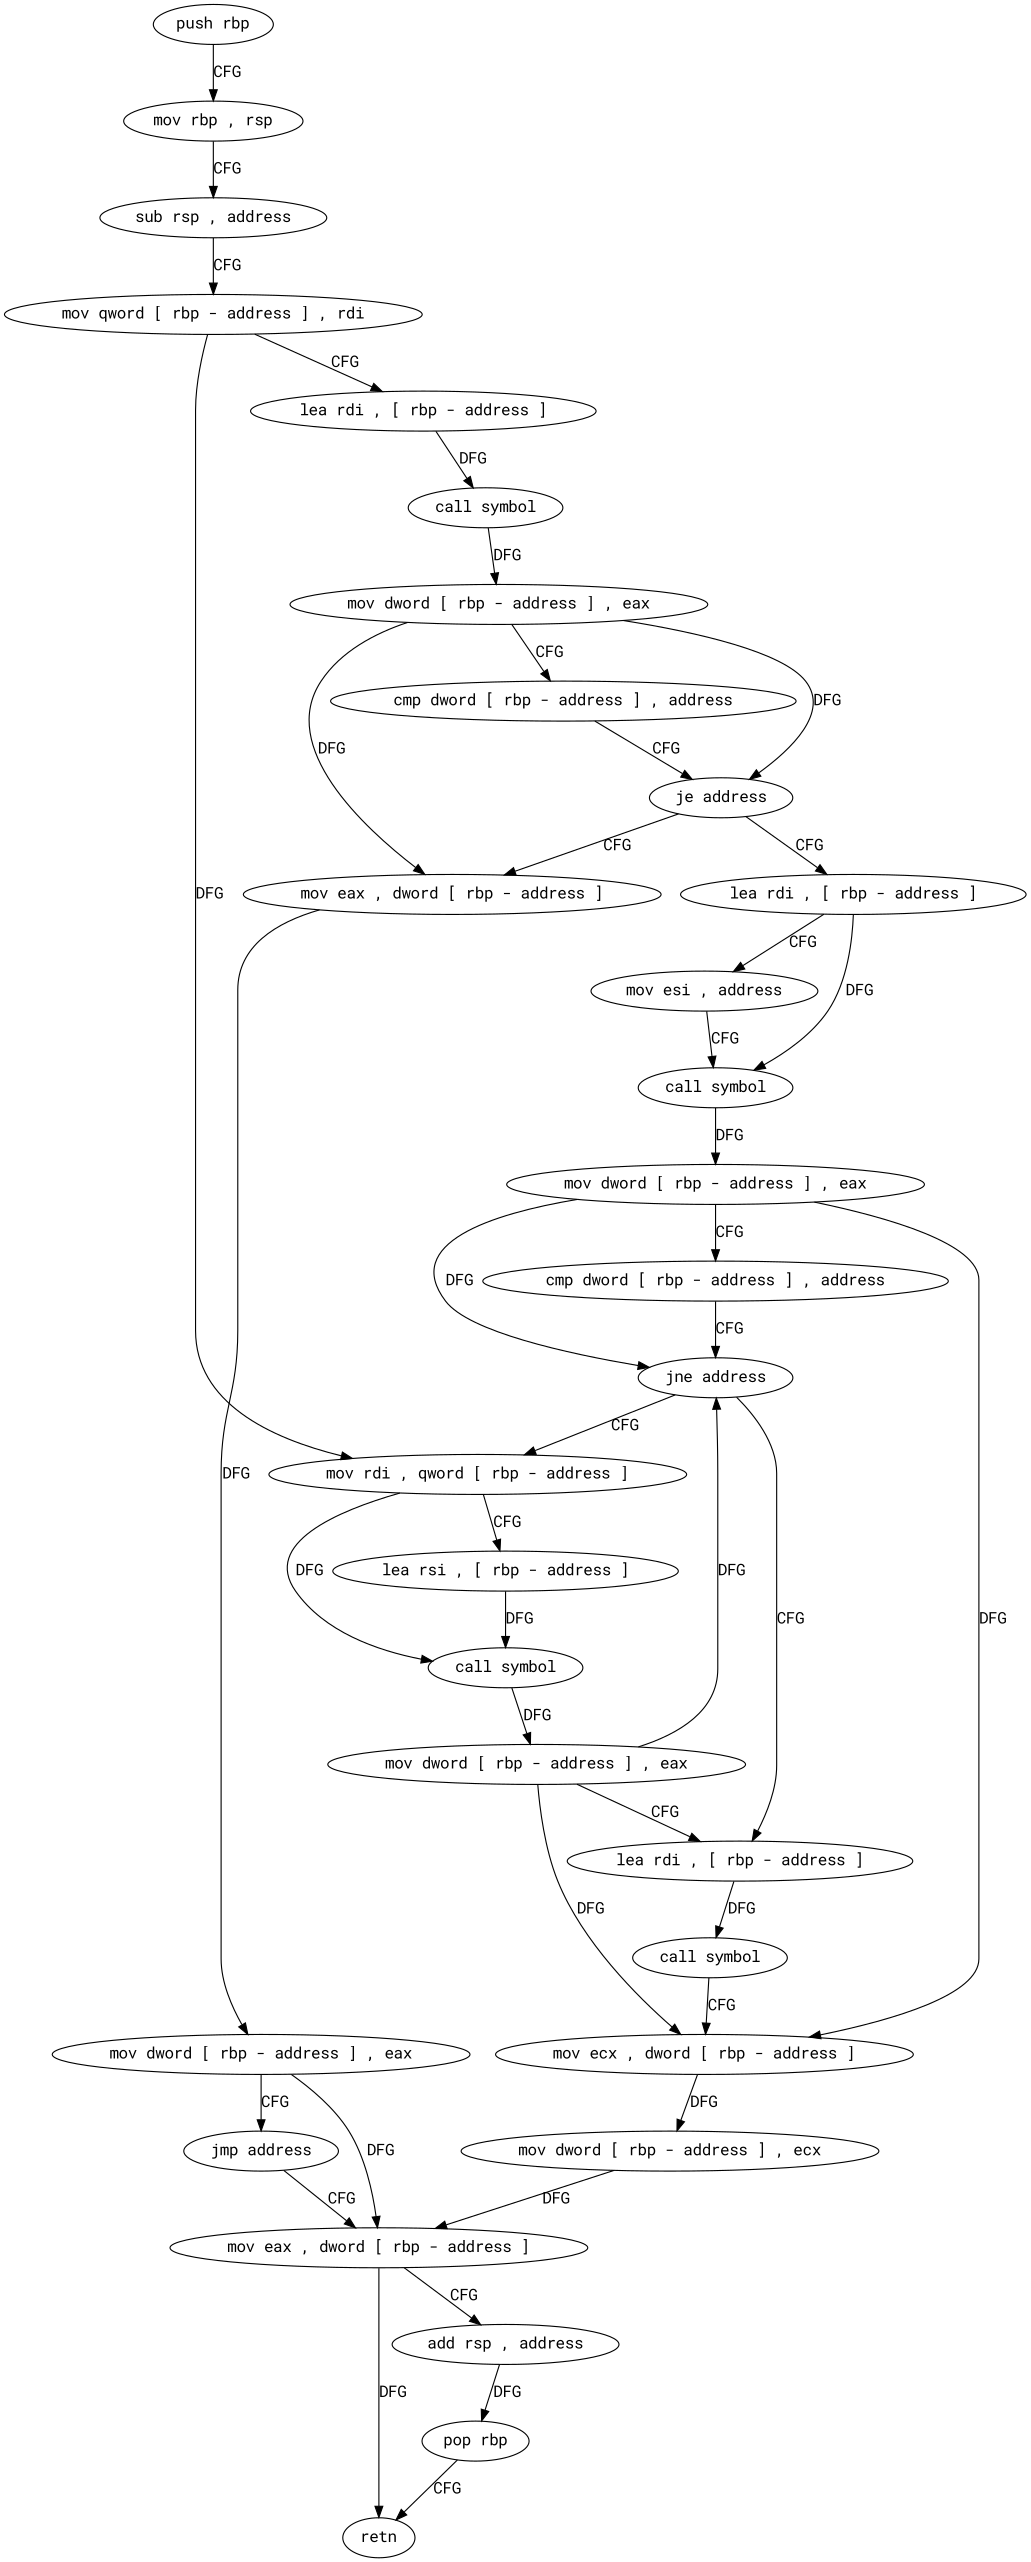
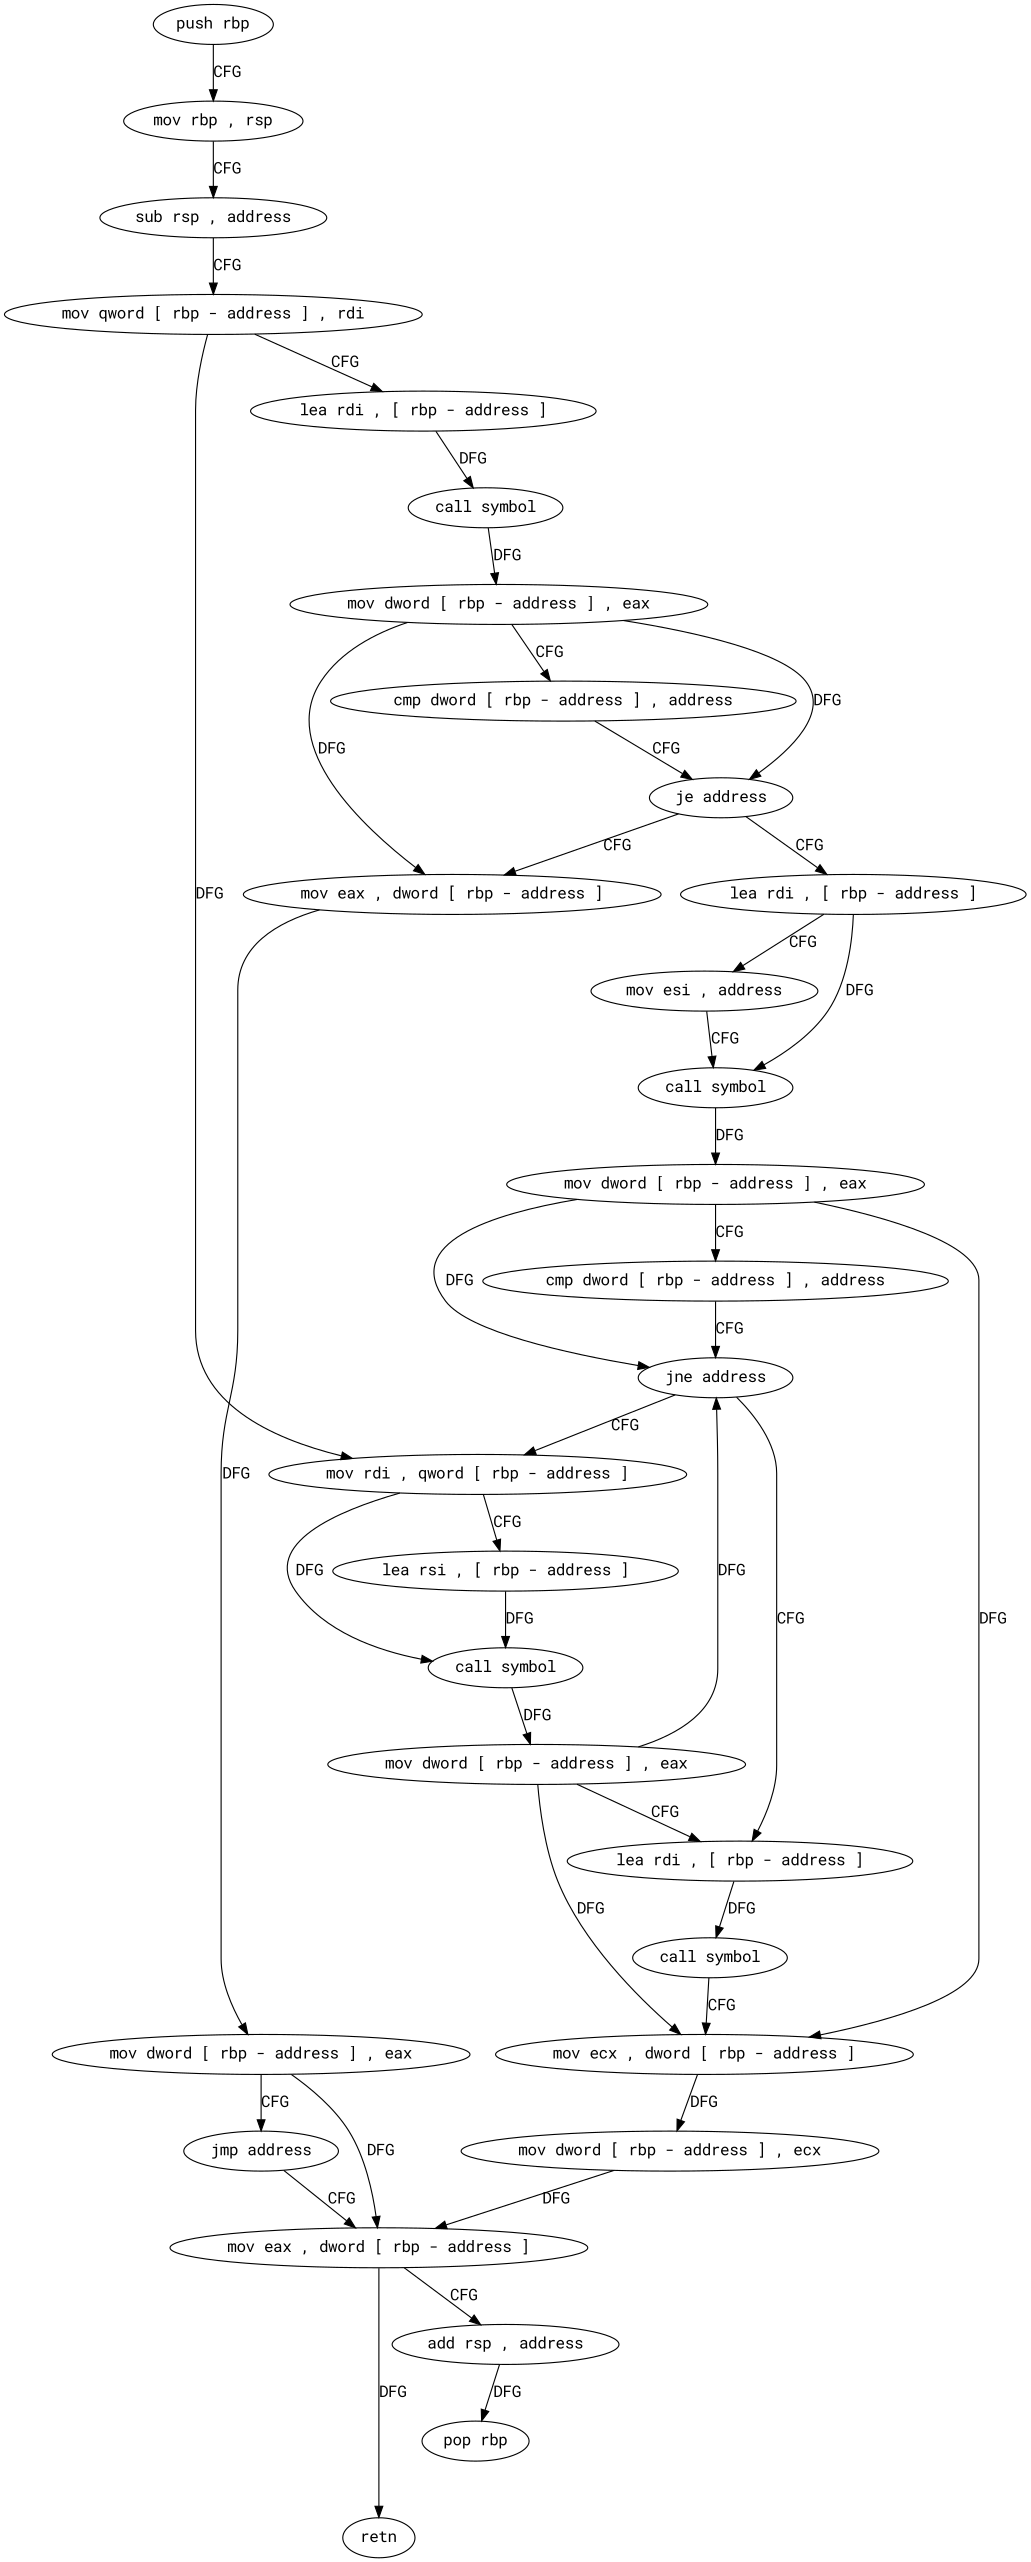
edge "pop rbp" -> "retn": removed, label "CFG"
